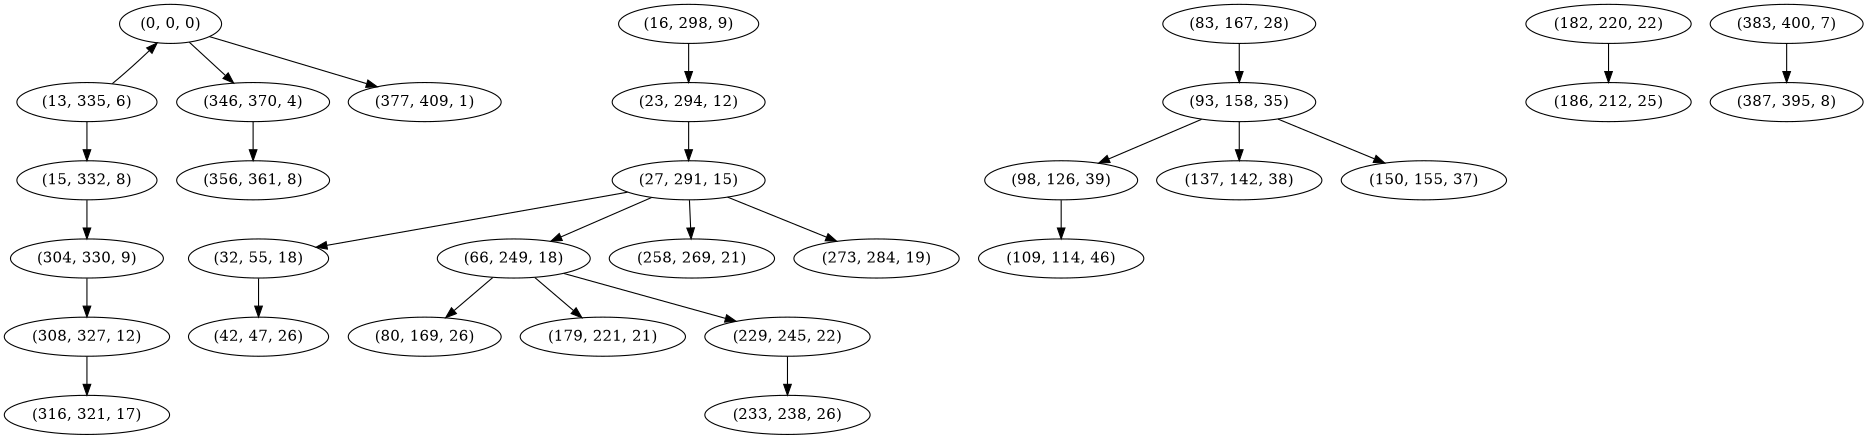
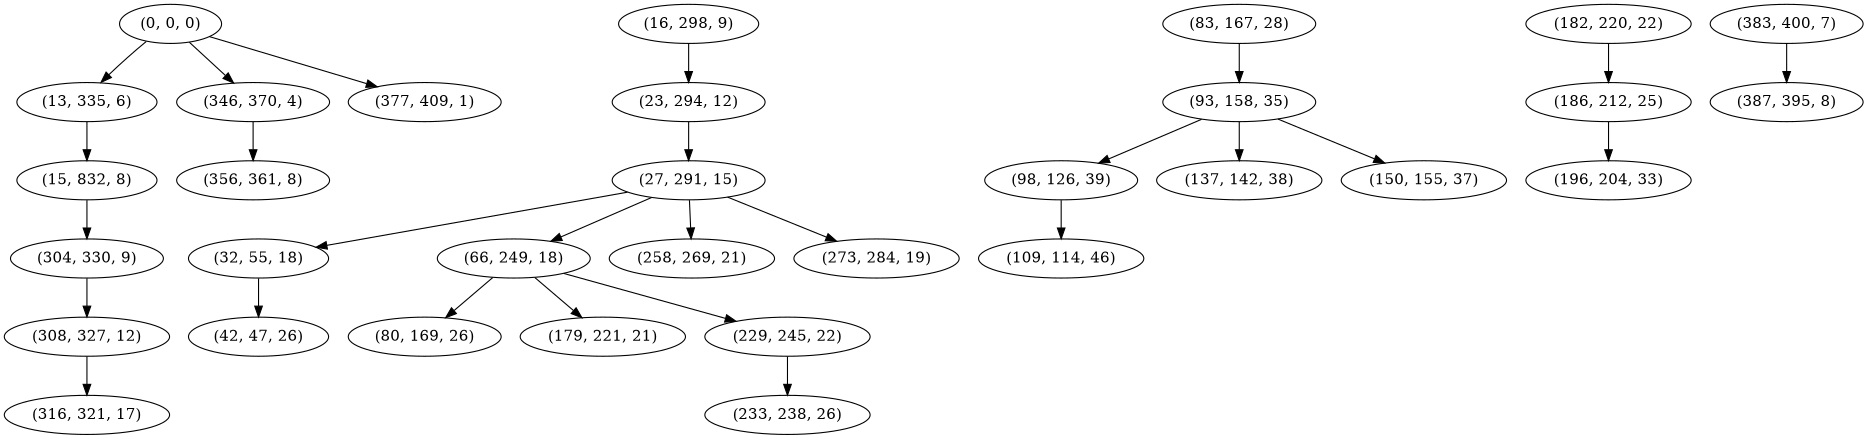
edge "(13, 335, 6)" -> "(0, 0, 0)": reversed
node "(15, 332, 8)": label "(15, 332, 8)" -> "(15, 832, 8)"
node "(196, 204, 33)": added
